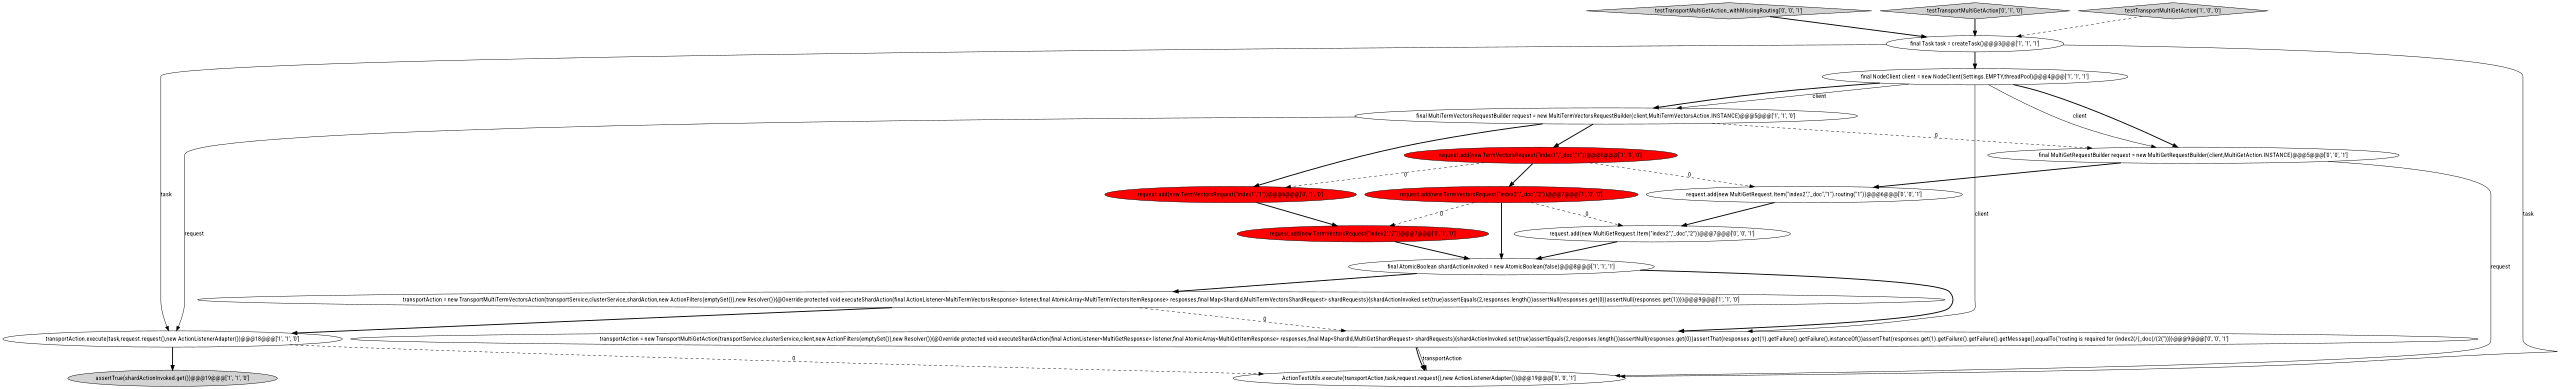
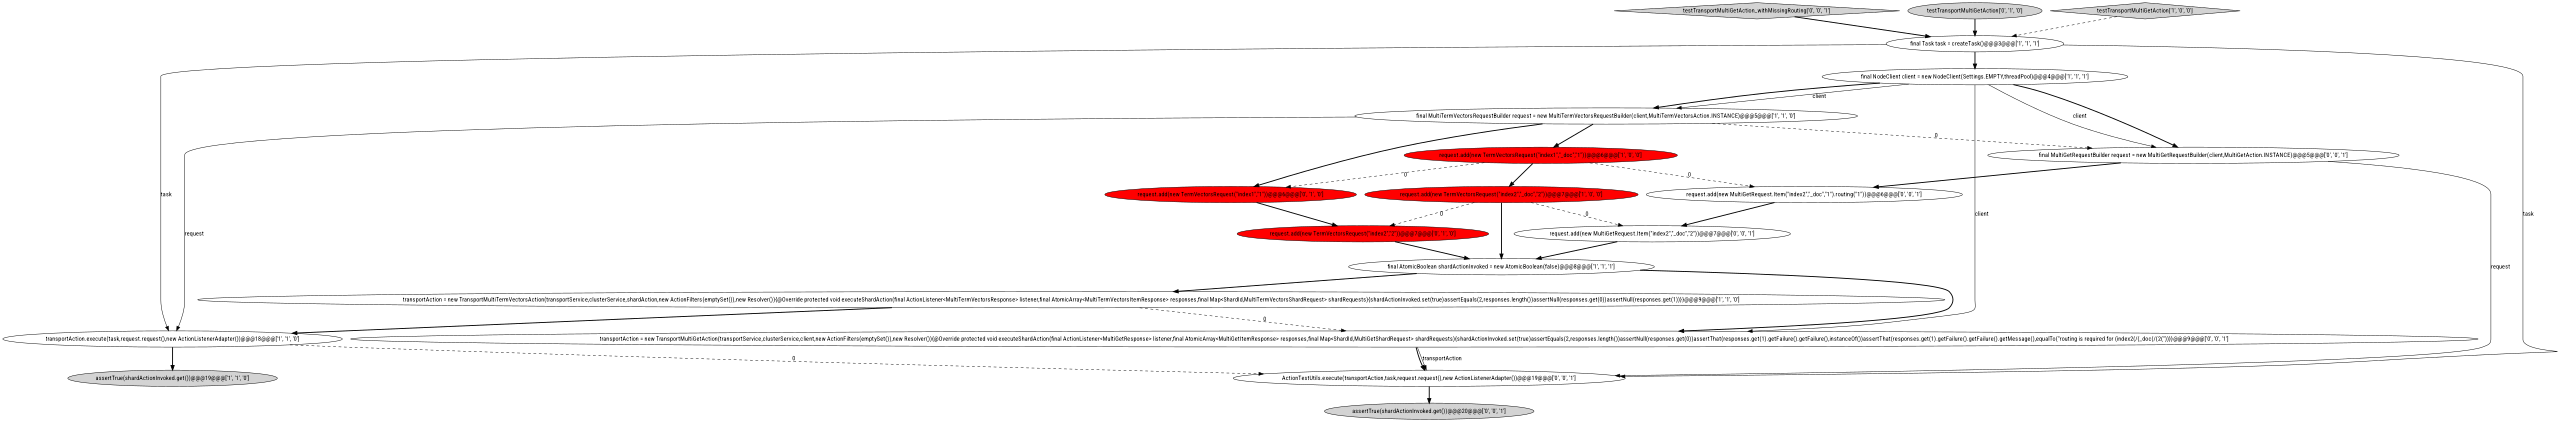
node "testTransportMultiGetAction['0', '1', '0']": shape diamond -> ellipse
node "assertTrue(shardActionInvoked.get())@@@20@@@['0', '0', '1']": added
